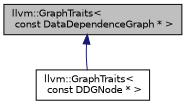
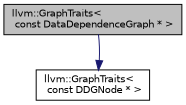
edge "llvm::GraphTraits< const DDGNode * >" -> "llvm::GraphTraits< const DataDependenceGraph * >": reversed
